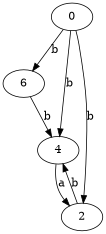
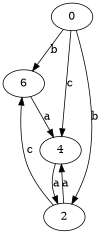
edge "0" -> "4": label "b" -> "c"
edge "6" -> "4": label "b" -> "a"
edge "2" -> "6": added, label "c"
edge "2" -> "4": label "b" -> "a"
